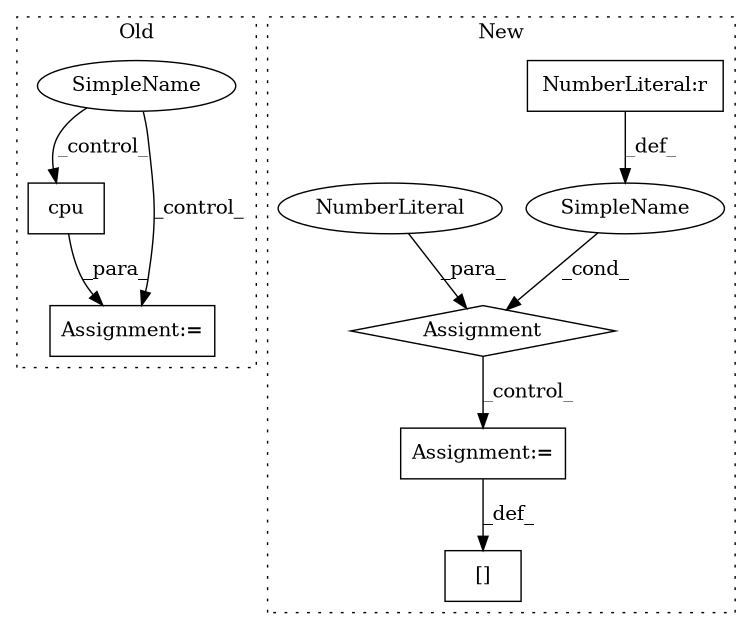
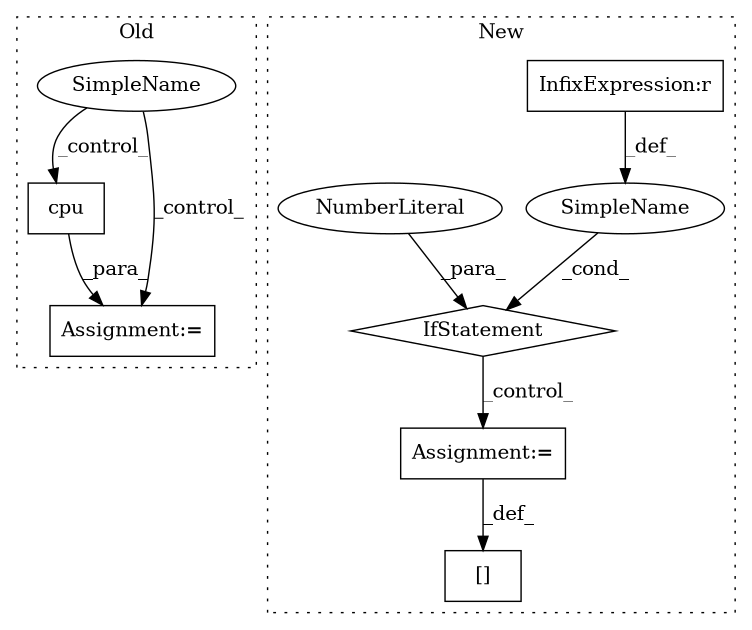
node "NumberLiteral:r": label "NumberLiteral:r" -> "InfixExpression:r"
node "Assignment": label "Assignment" -> "IfStatement"
